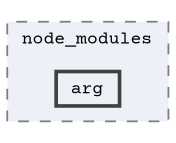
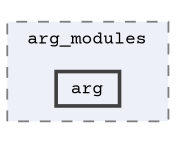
cluster "node_modules": label "node_modules" -> "arg_modules"
